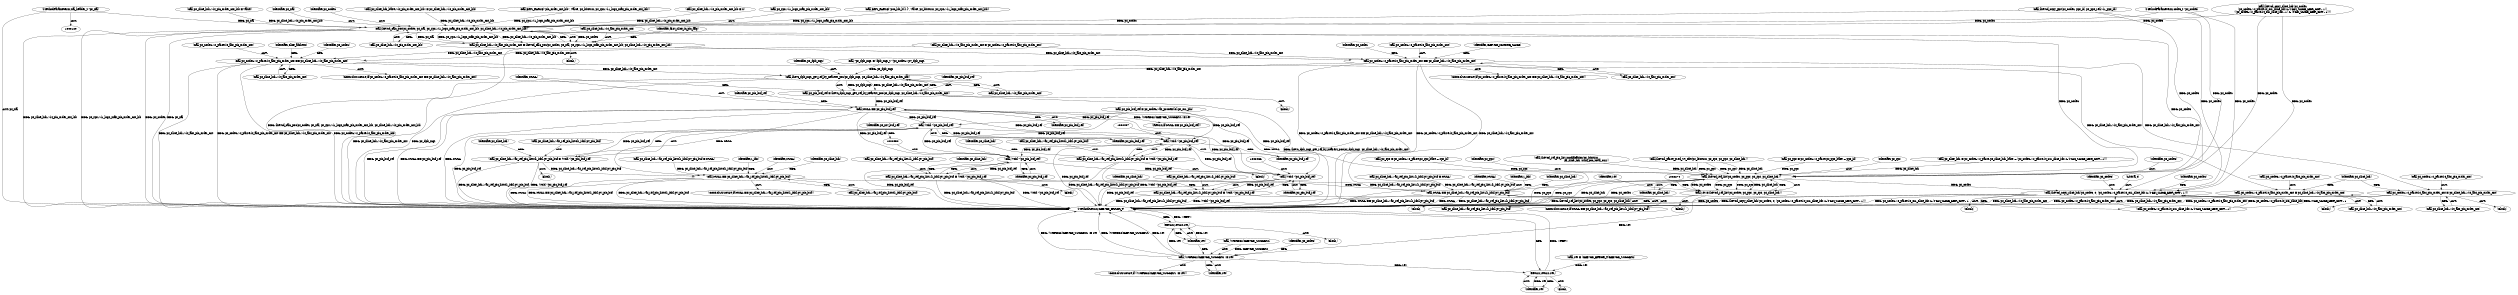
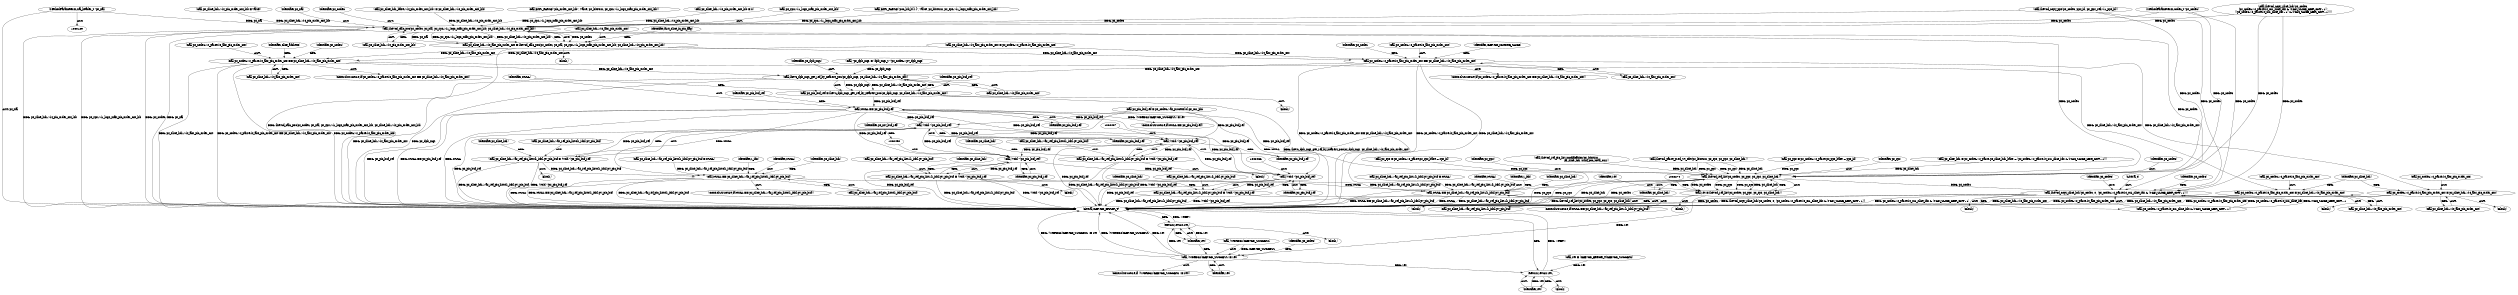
node "(Return,if(NULL == ps_pic_buf_ref))": label "(Return,if(NULL == ps_pic_buf_ref))" -> "(ControlStructure,if(NULL == ps_pic_buf_ref))"
node "(MethodReturn,IHEVCD_ERROR_T)": label "(MethodReturn,IHEVCD_ERROR_T)" -> "(Literal,IHEVCD_ERROR_T)"
